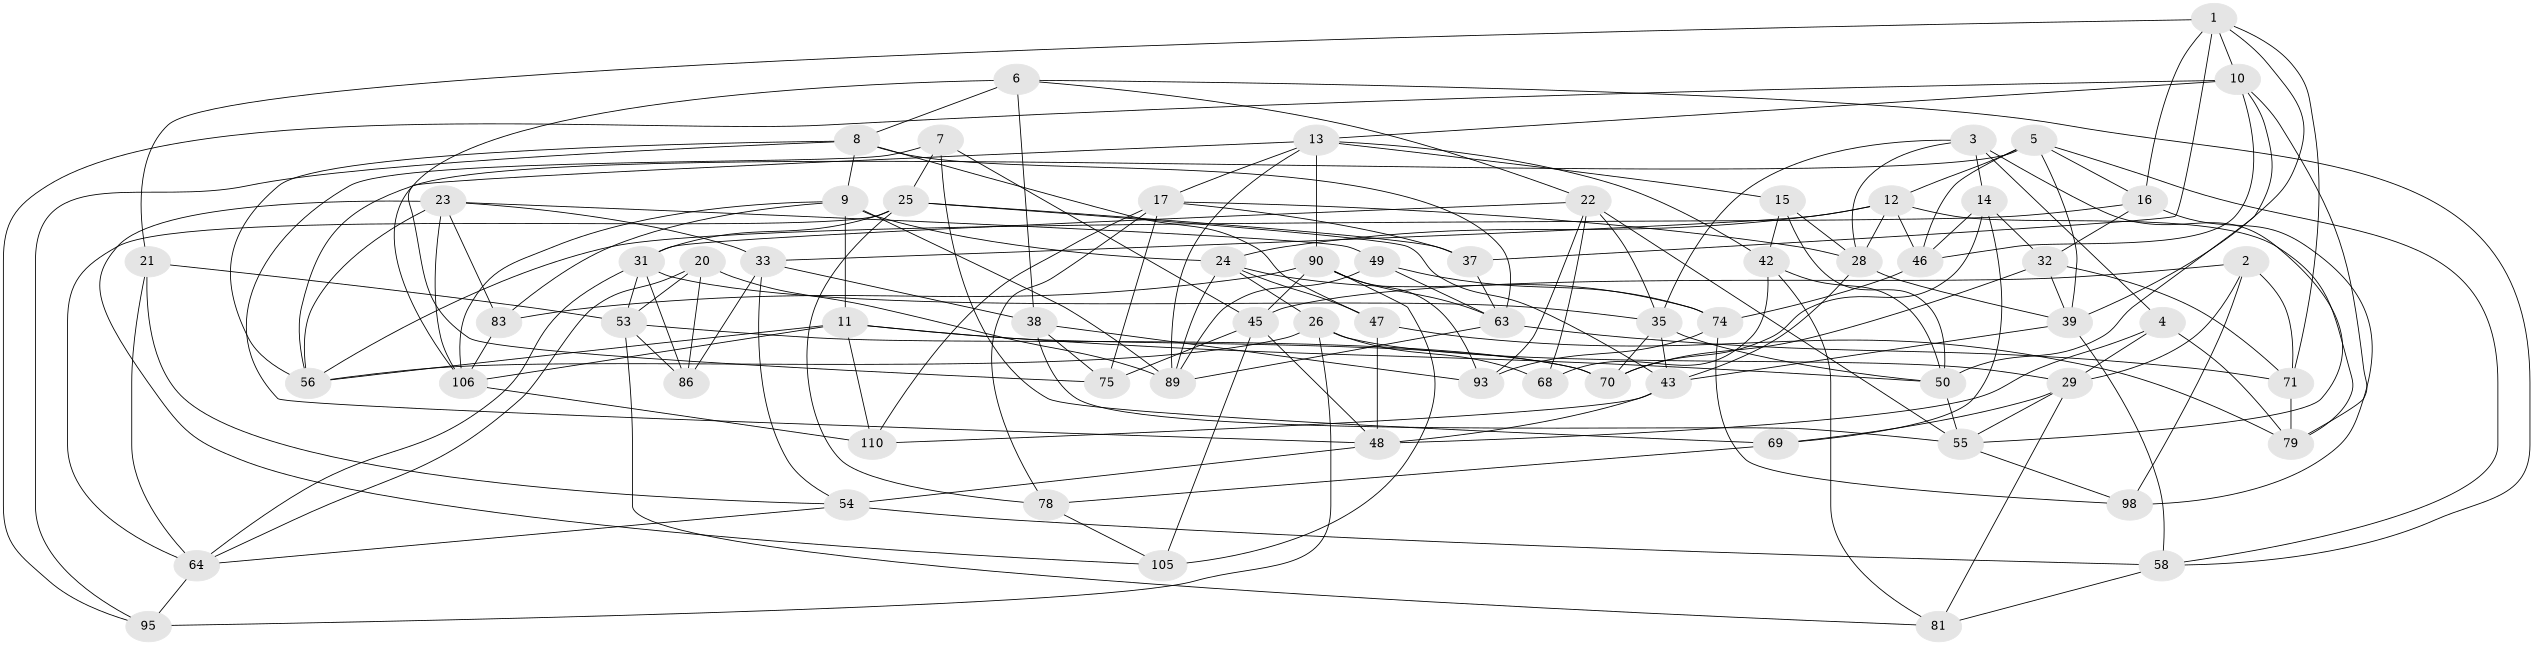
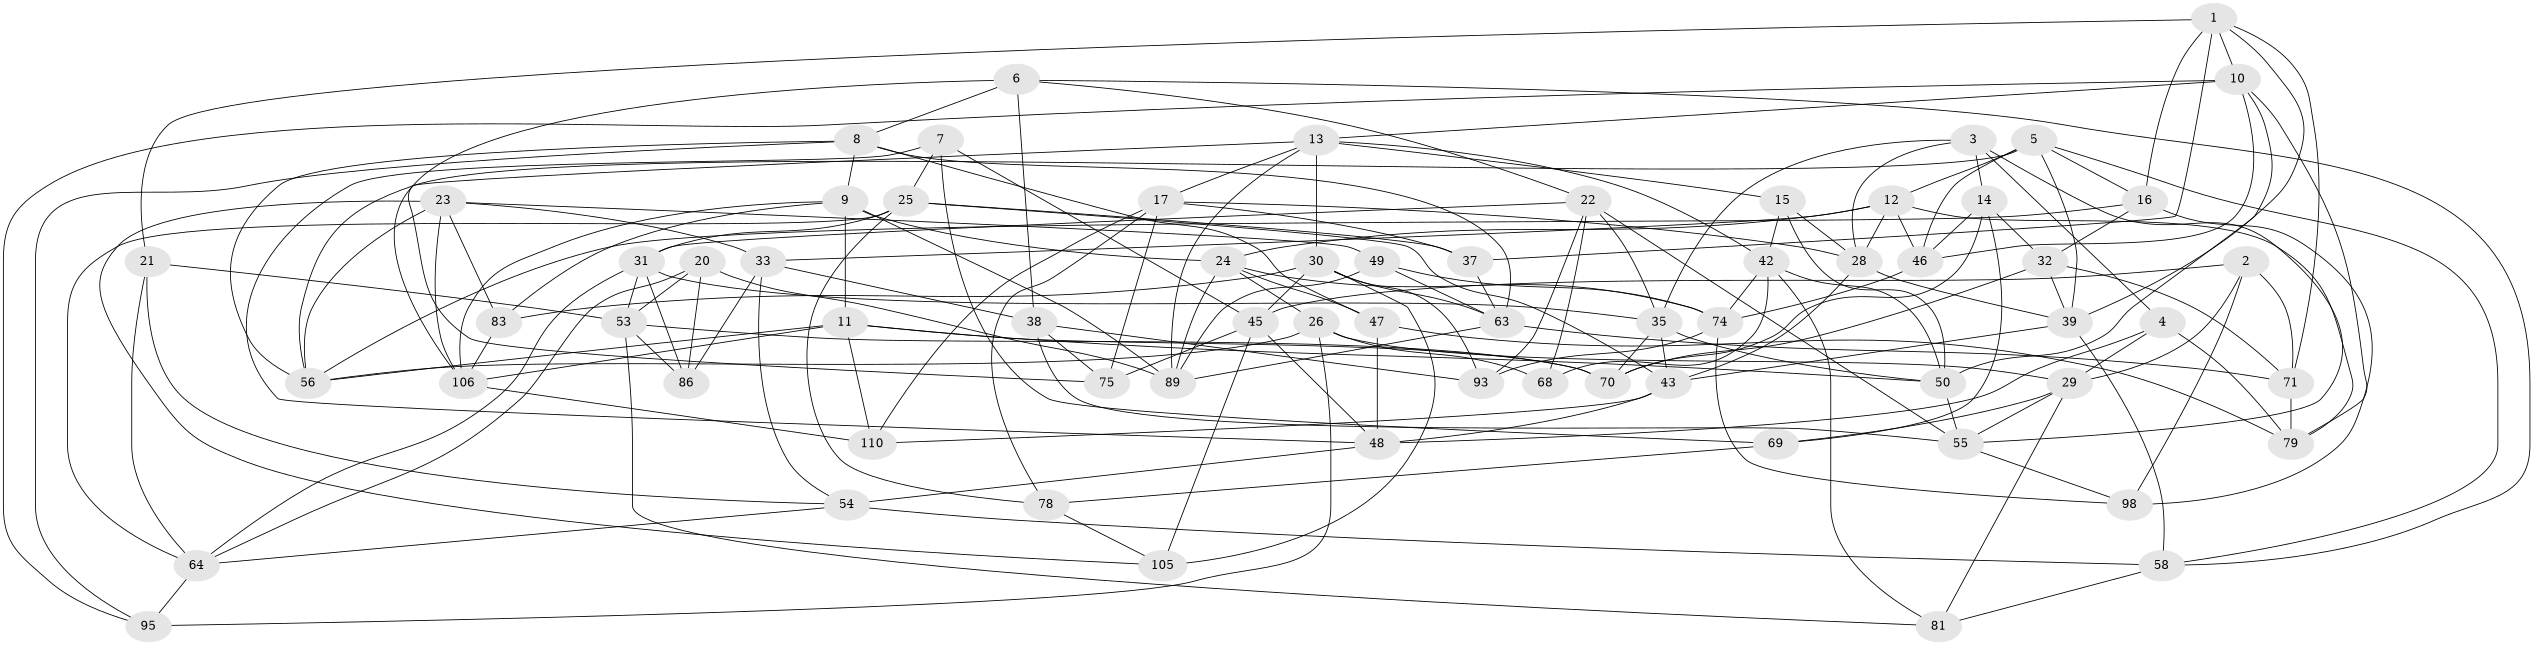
node "90": label "90" -> "30"
edge "42" -- "74": added
